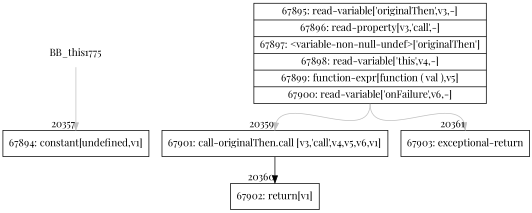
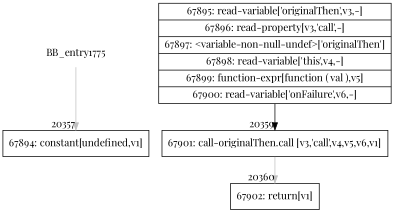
node "BB_this1775": label "BB_this1775" -> "BB_entry1775"
edge "67895: read-variable['originalThen',v3,-]" -> "67901: call-originalThen.call [v3,'call',v4,v5,v6,v1]": color gray -> black
node "67903: exceptional-return": removed
edge "67901: call-originalThen.call [v3,'call',v4,v5,v6,v1]" -> "67902: return[v1]": color black -> gray
